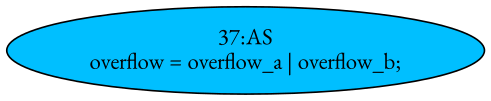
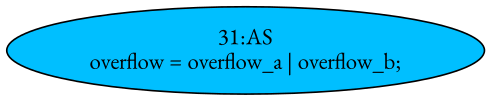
node "37:AS overflow = overflow_a | overflow_b;": label "37:AS overflow = overflow_a | overflow_b;" -> "31:AS overflow = overflow_a | overflow_b;"
